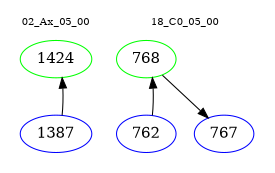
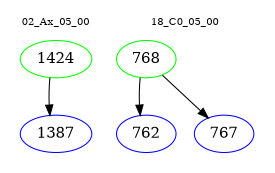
edge "1387" -> "1424": reversed
edge "762" -> "768": reversed
